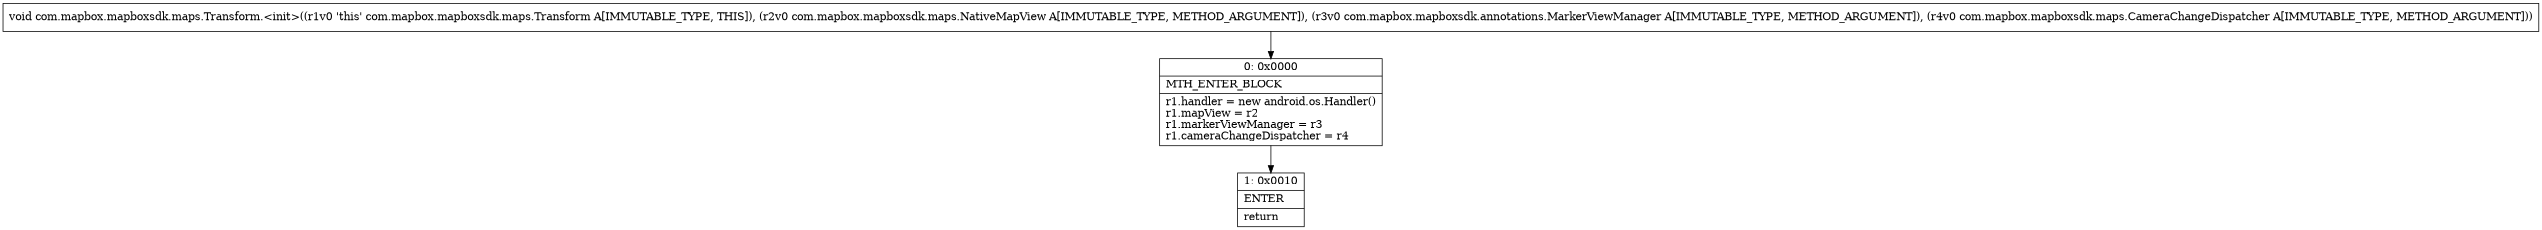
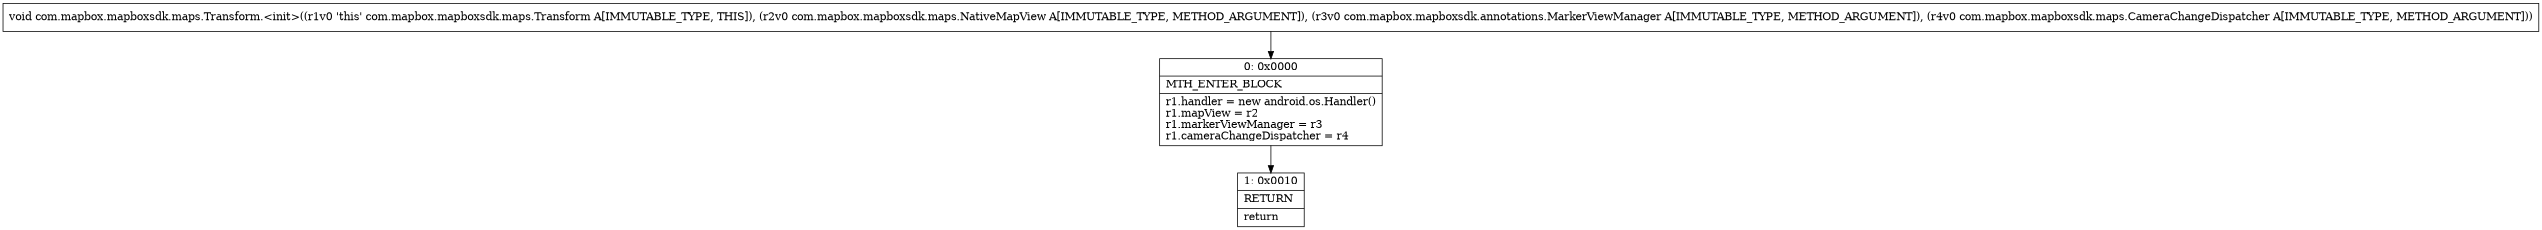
node "1: 0x0010": text "ENTER" -> "RETURN"
